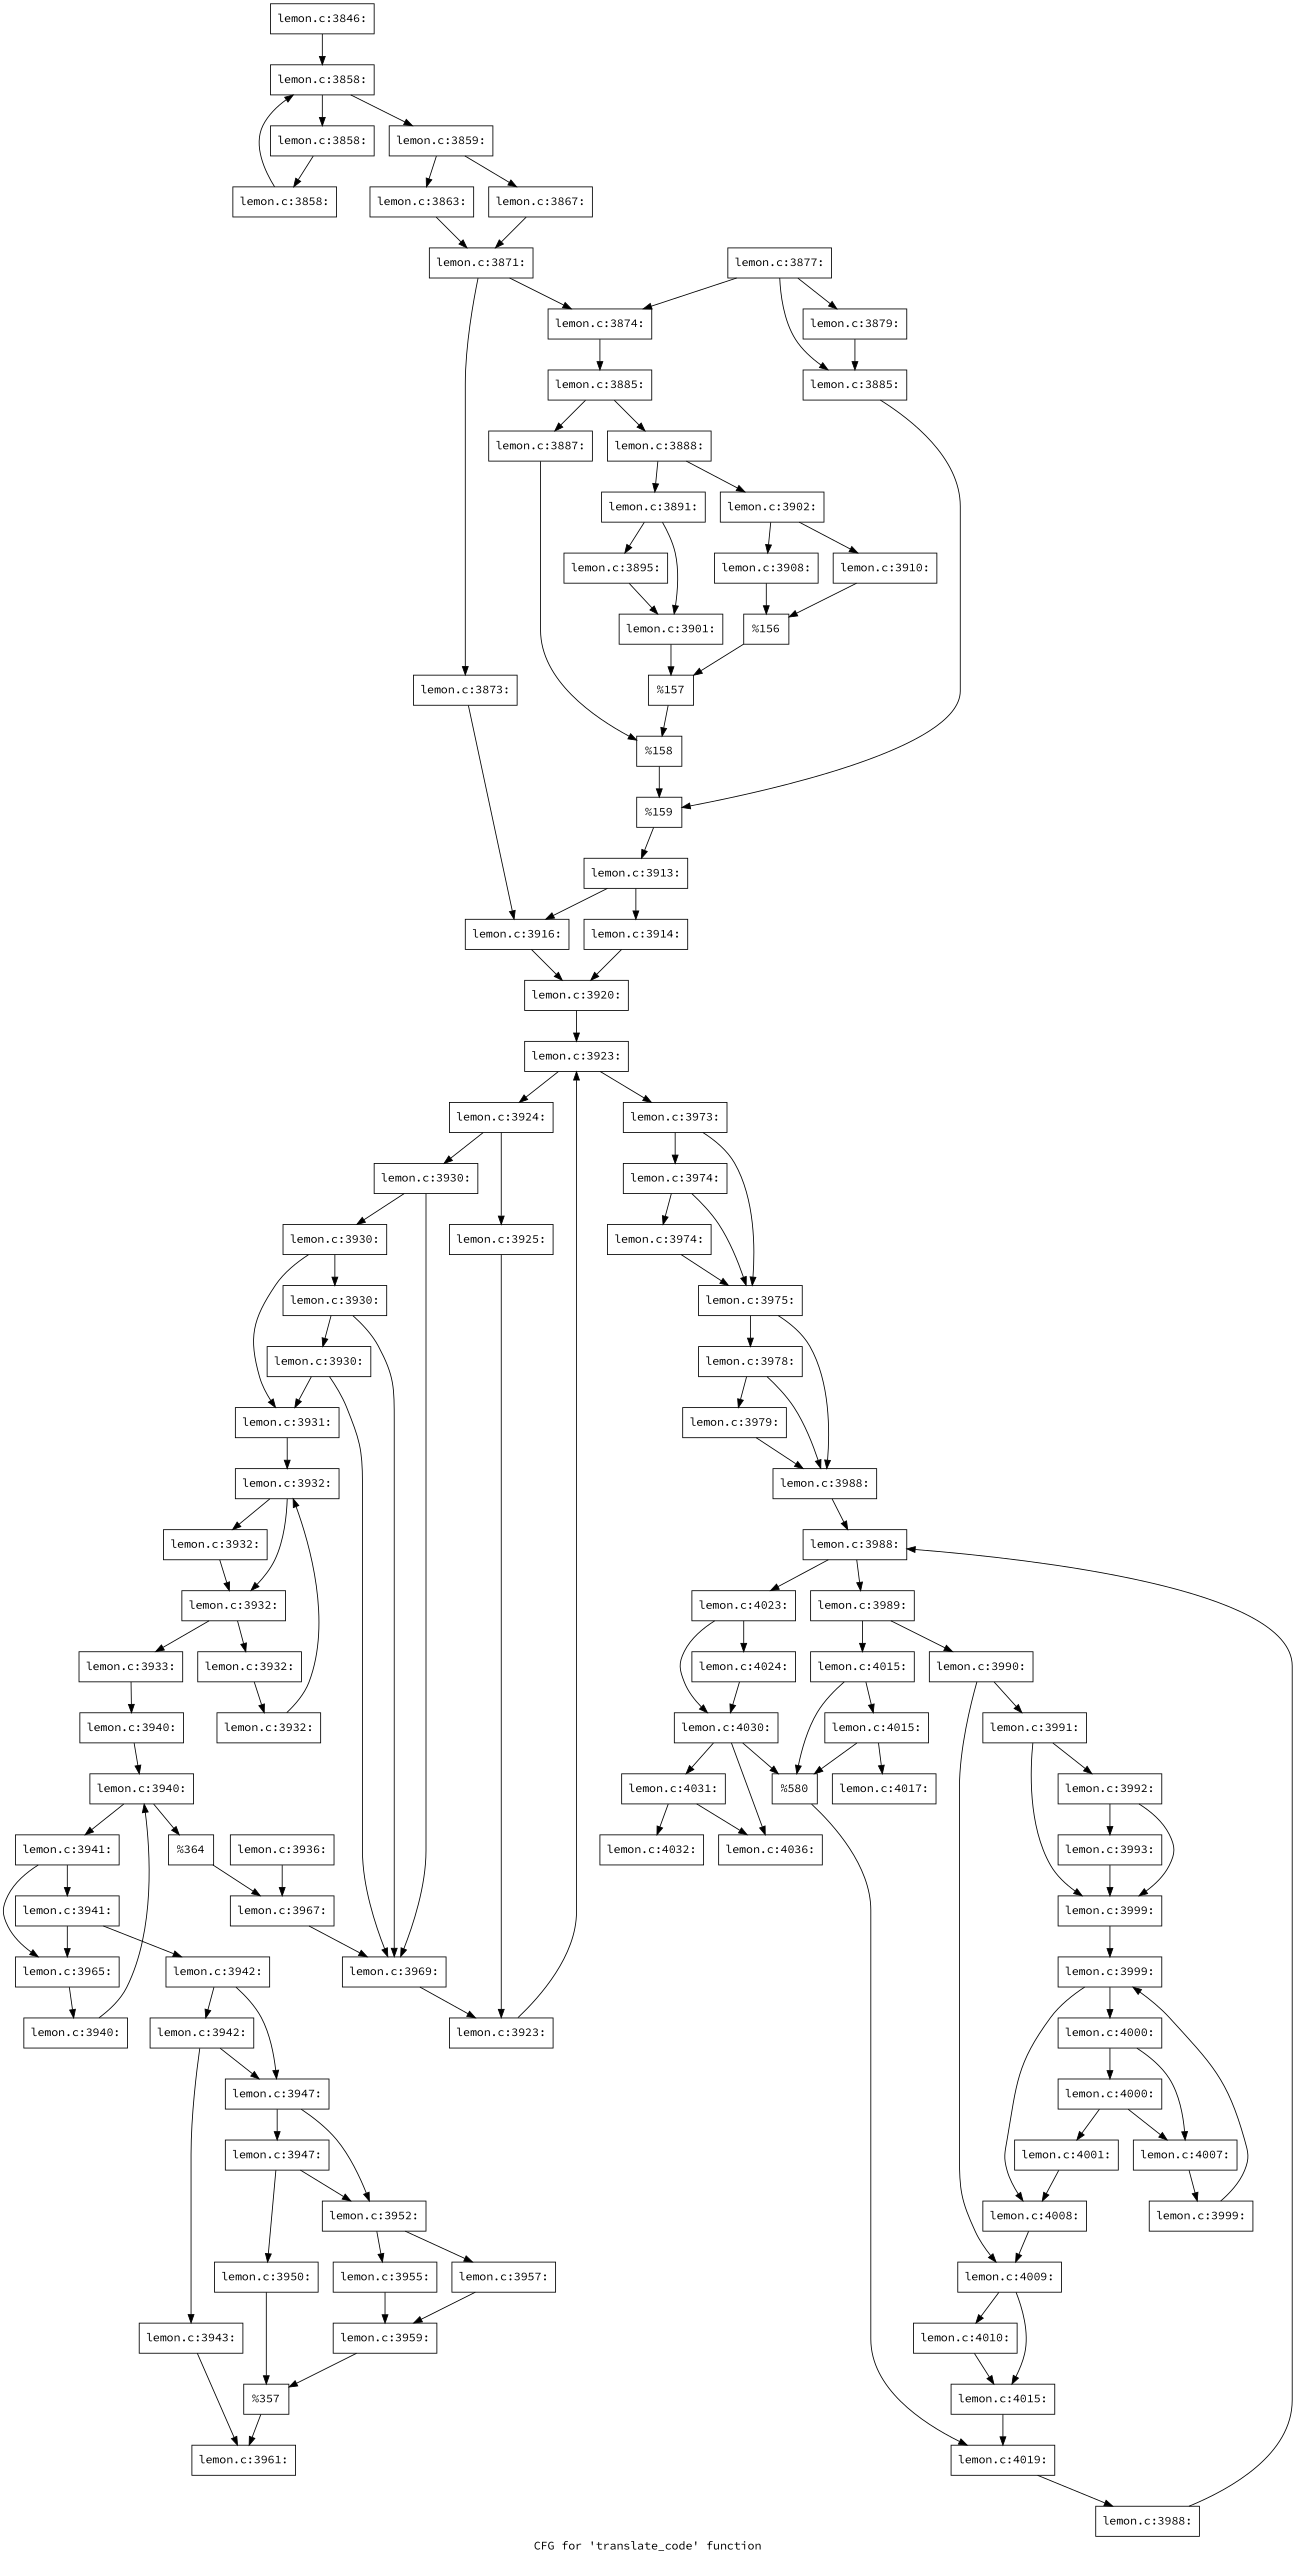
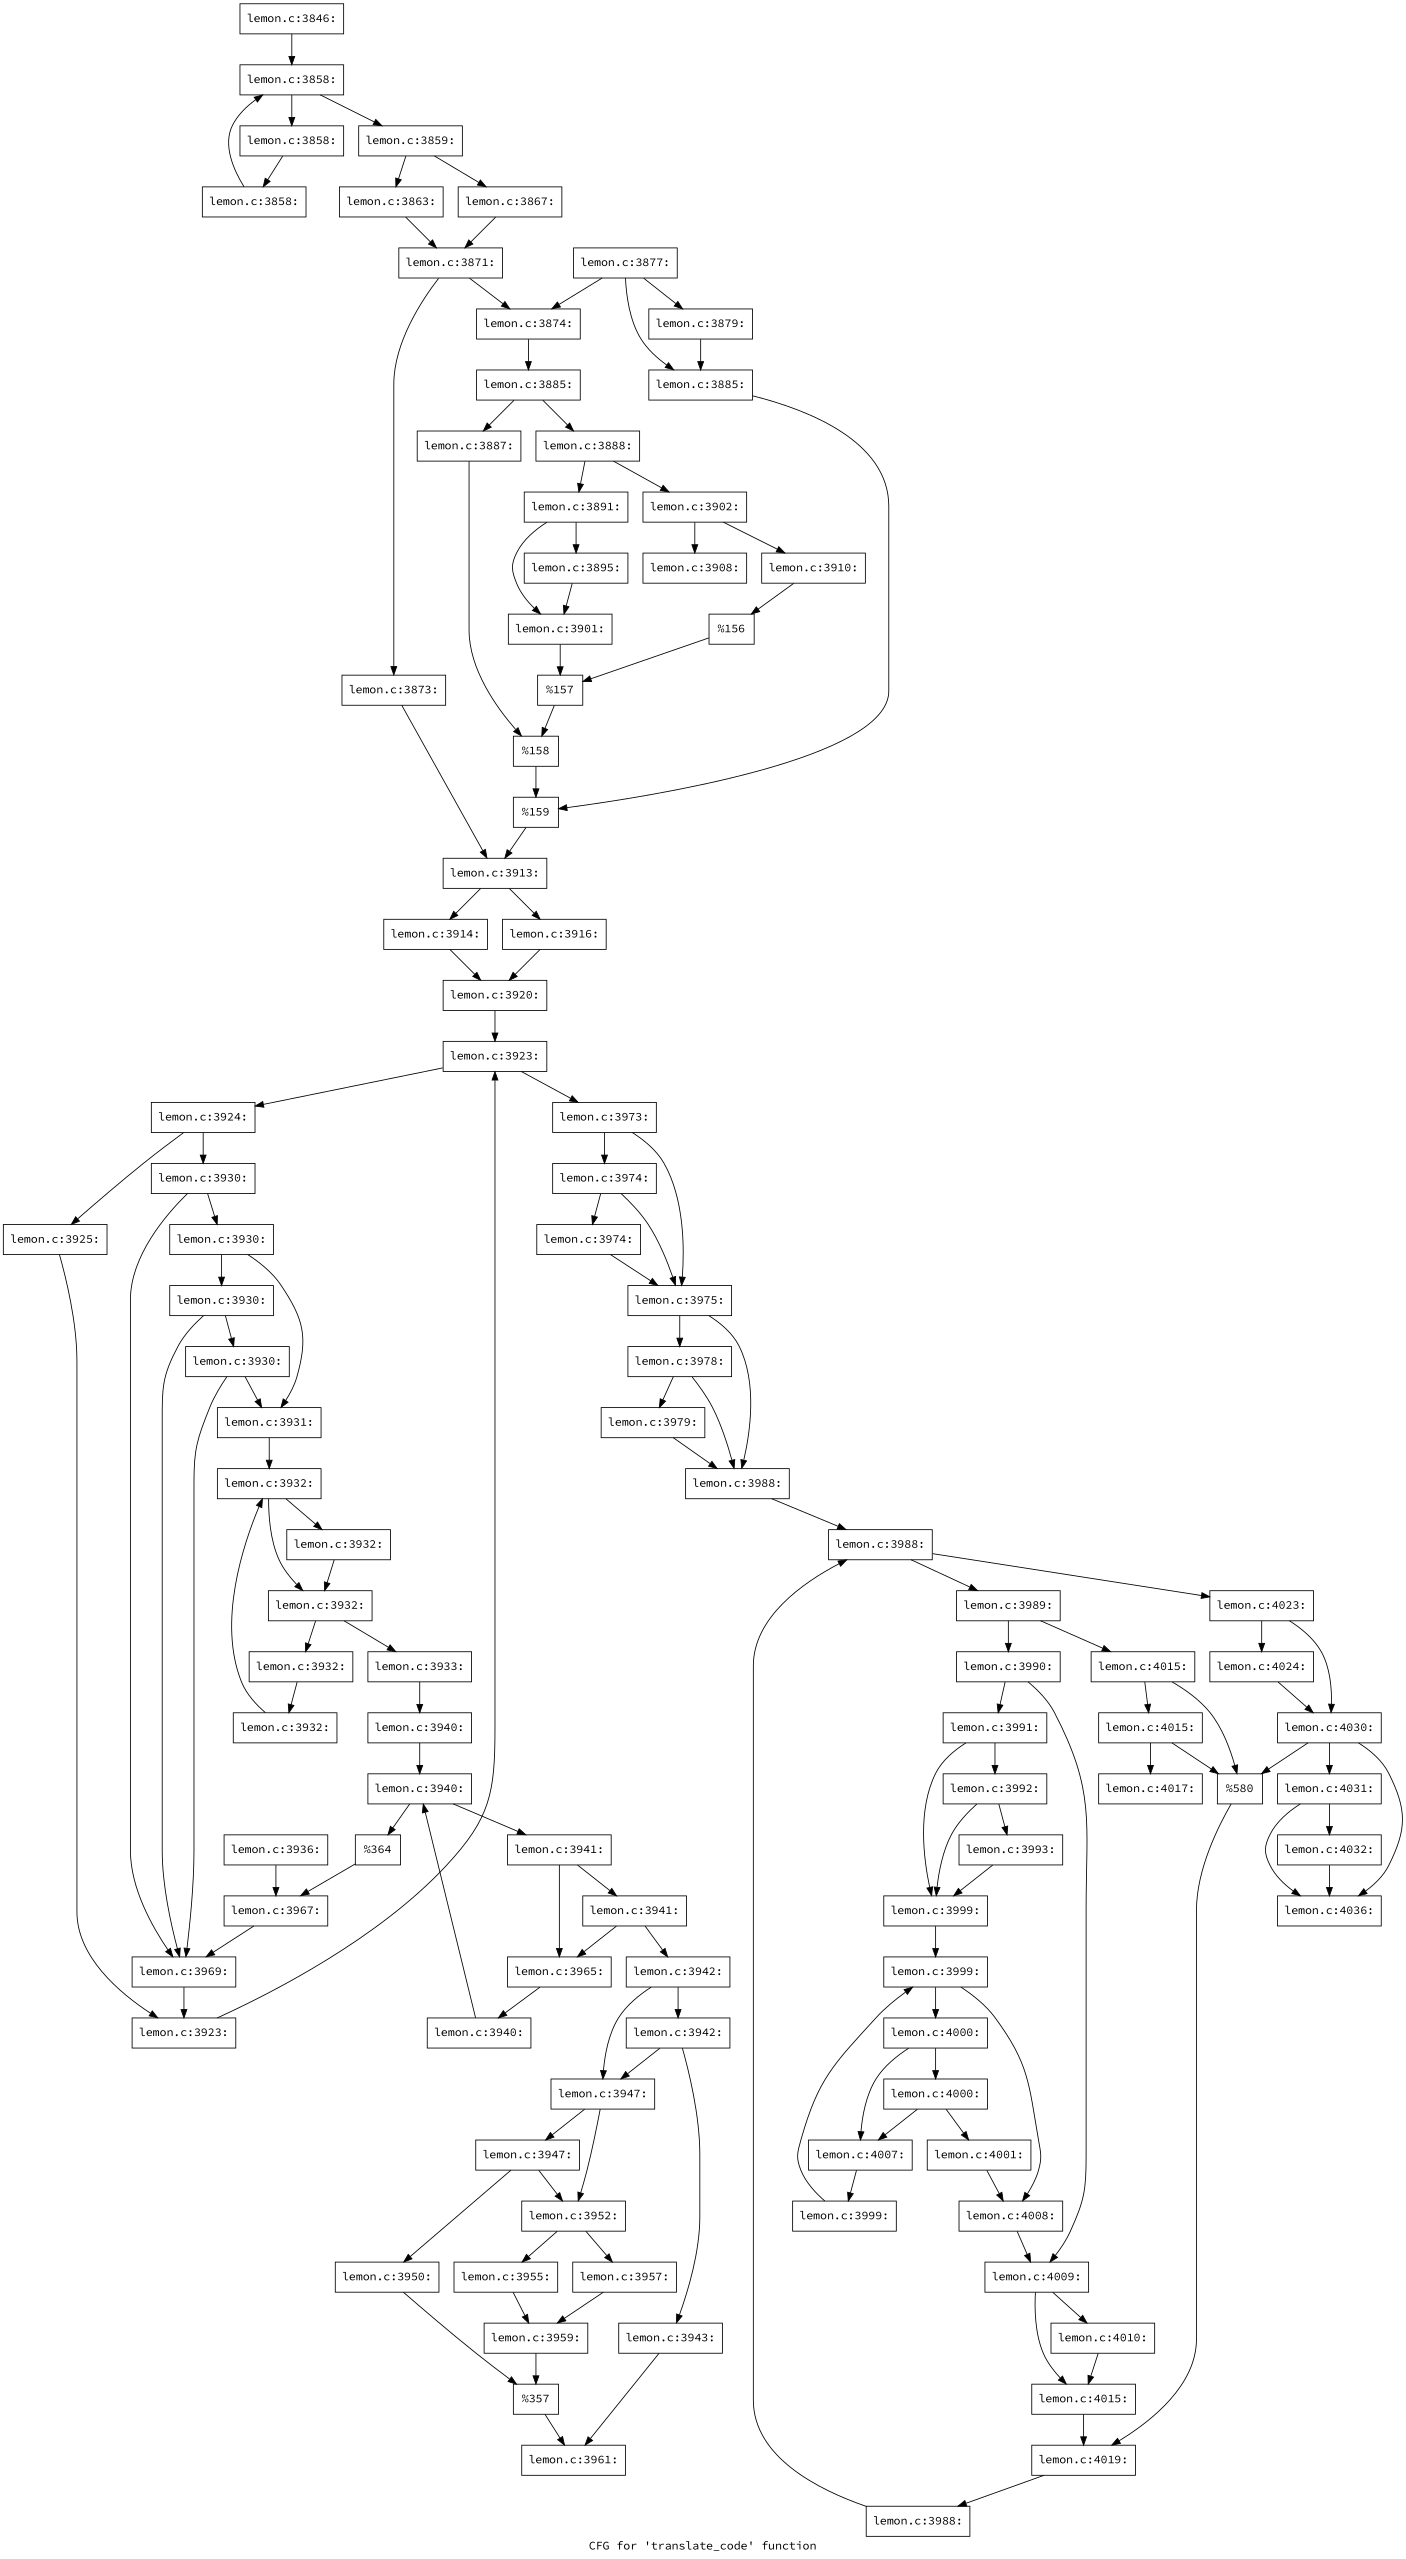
edge "lemon.c:3908:" -> "%156": removed
edge "lemon.c:3873:" -> "lemon.c:3916:": now "lemon.c:3873:" -> "lemon.c:3913:"
edge "lemon.c:4032:" -> "lemon.c:4036:": added
